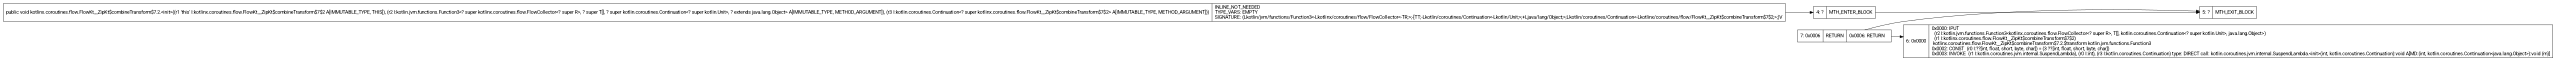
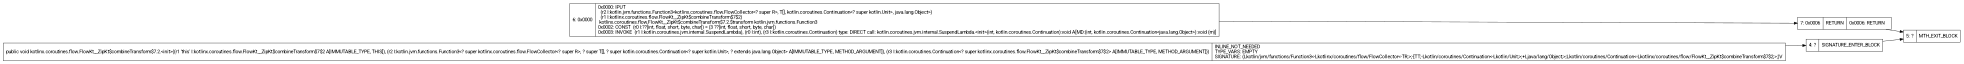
node "4: ?": text "MTH_ENTER_BLOCK" -> "SIGNATURE_ENTER_BLOCK"
edge "7: 0x0006" -> "6: 0x0000": reversed
